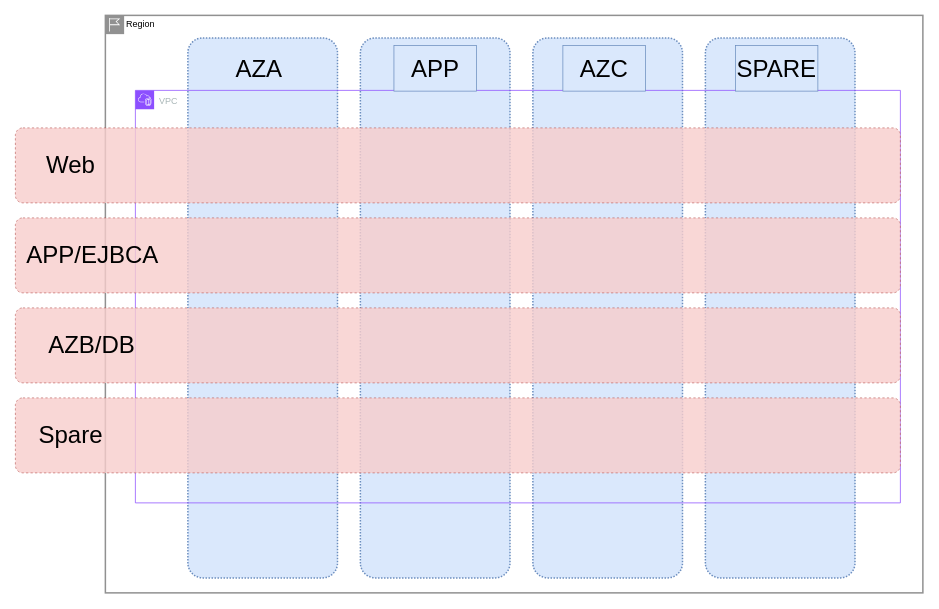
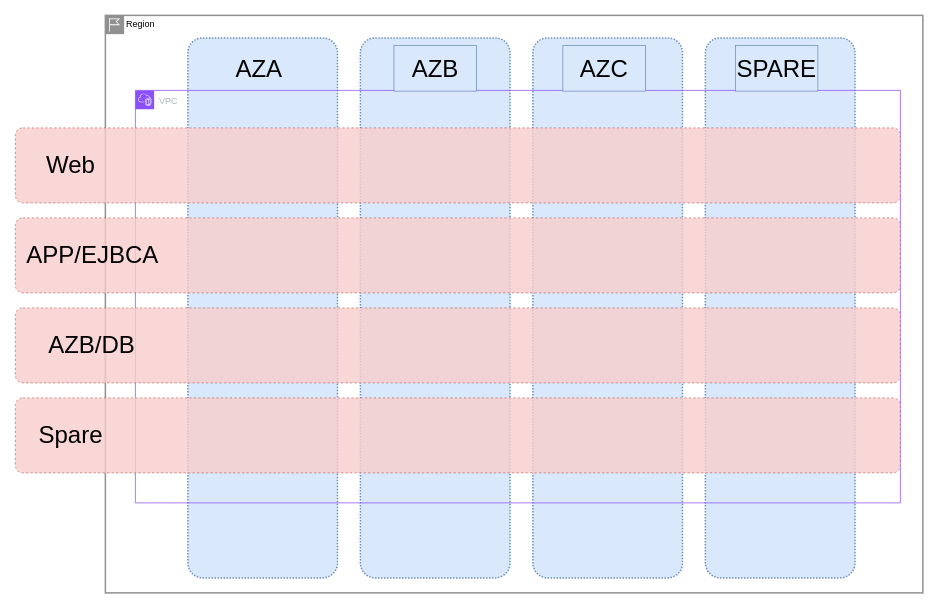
node "APP": label "APP" -> "AZB"
